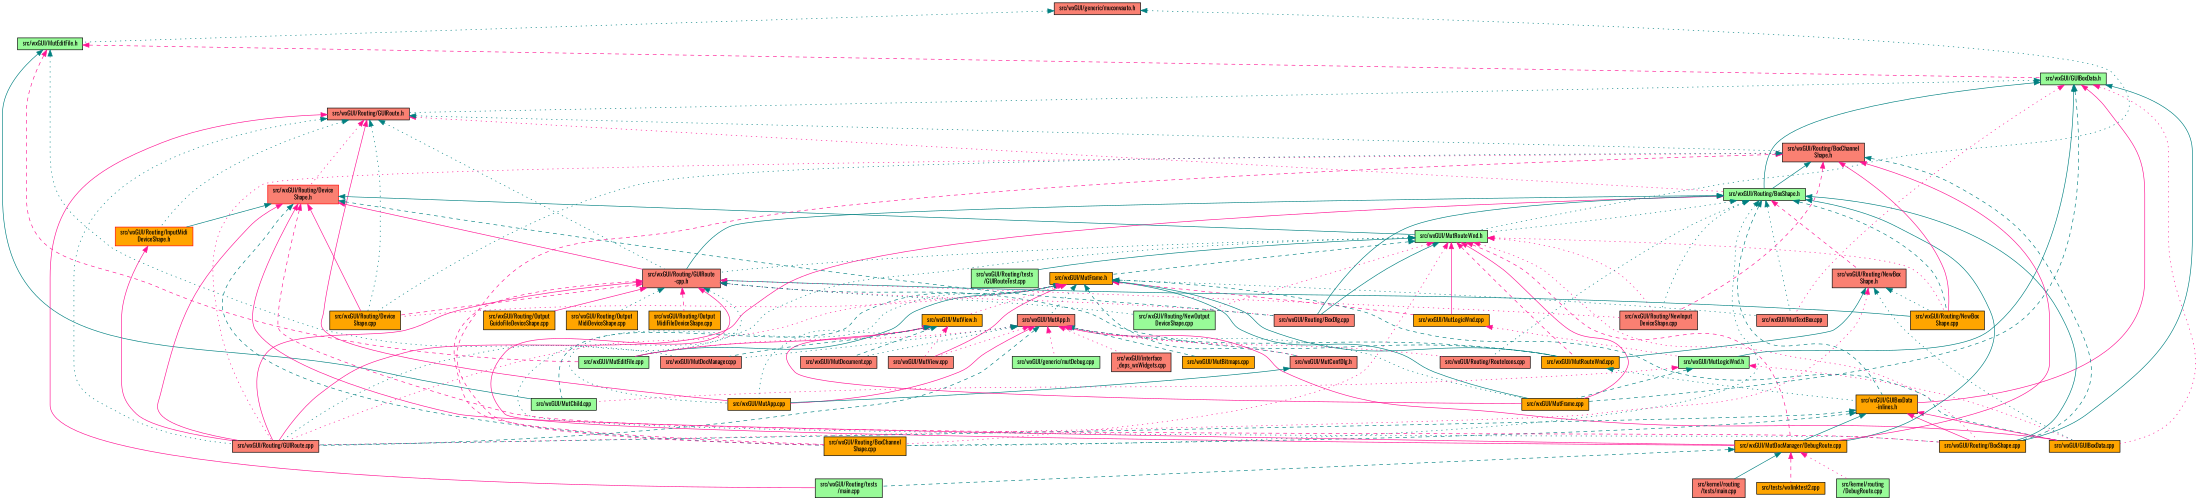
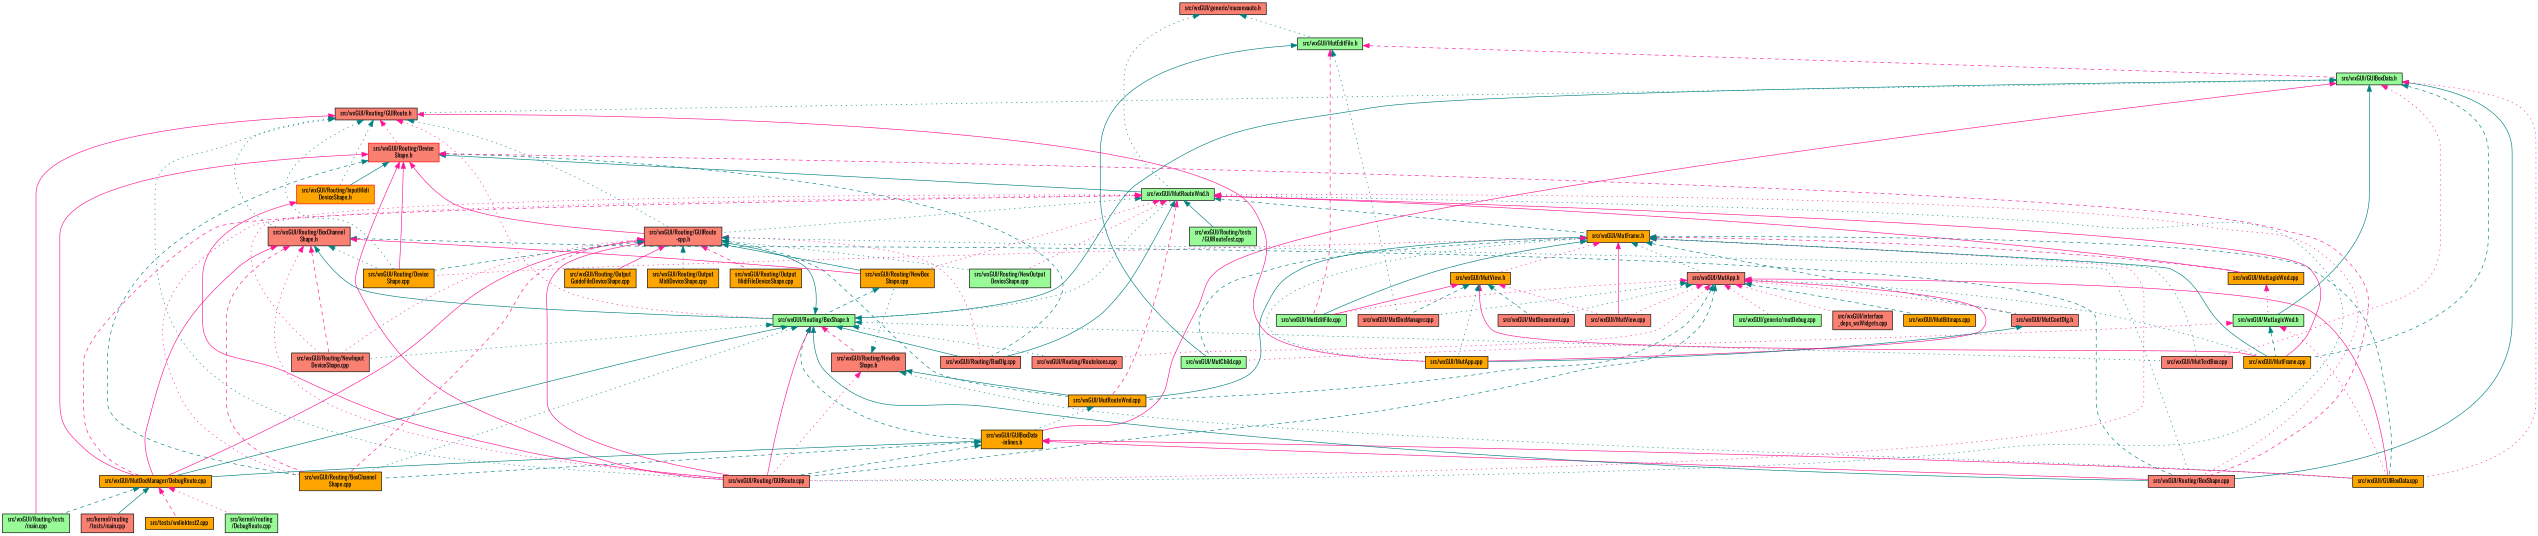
edge "src/wxGUI/Routing/NewBox Shape.cpp" -> "src/wxGUI/Routing/BoxShape.h": reversed
edge "src/wxGUI/Routing/Device Shape.cpp" -> "src/wxGUI/Routing/GUIRoute -cpp.h": color deeppink -> teal
node "src/wxGUI/Routing/BoxShape.cpp": fillcolor orange -> salmon
